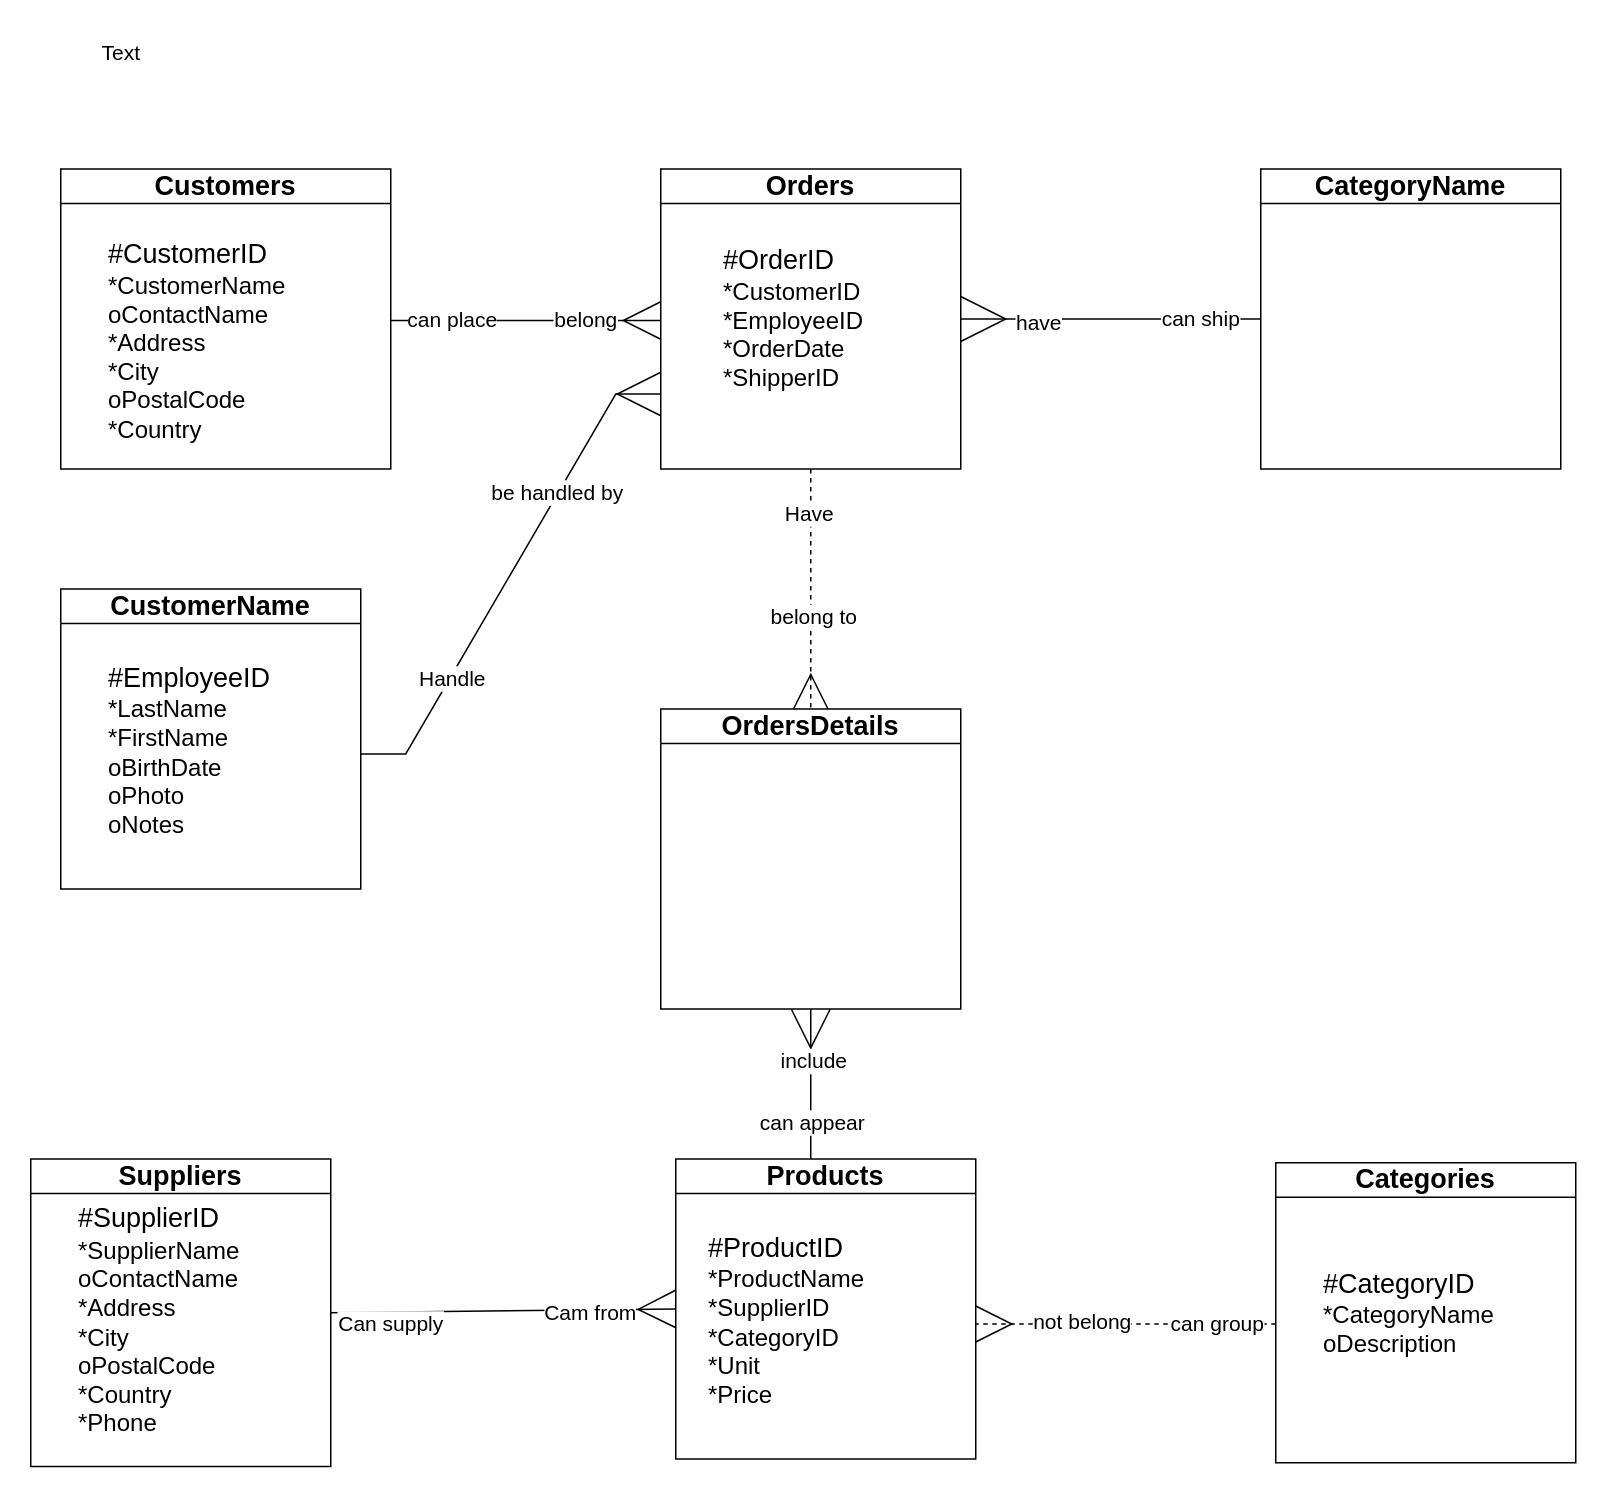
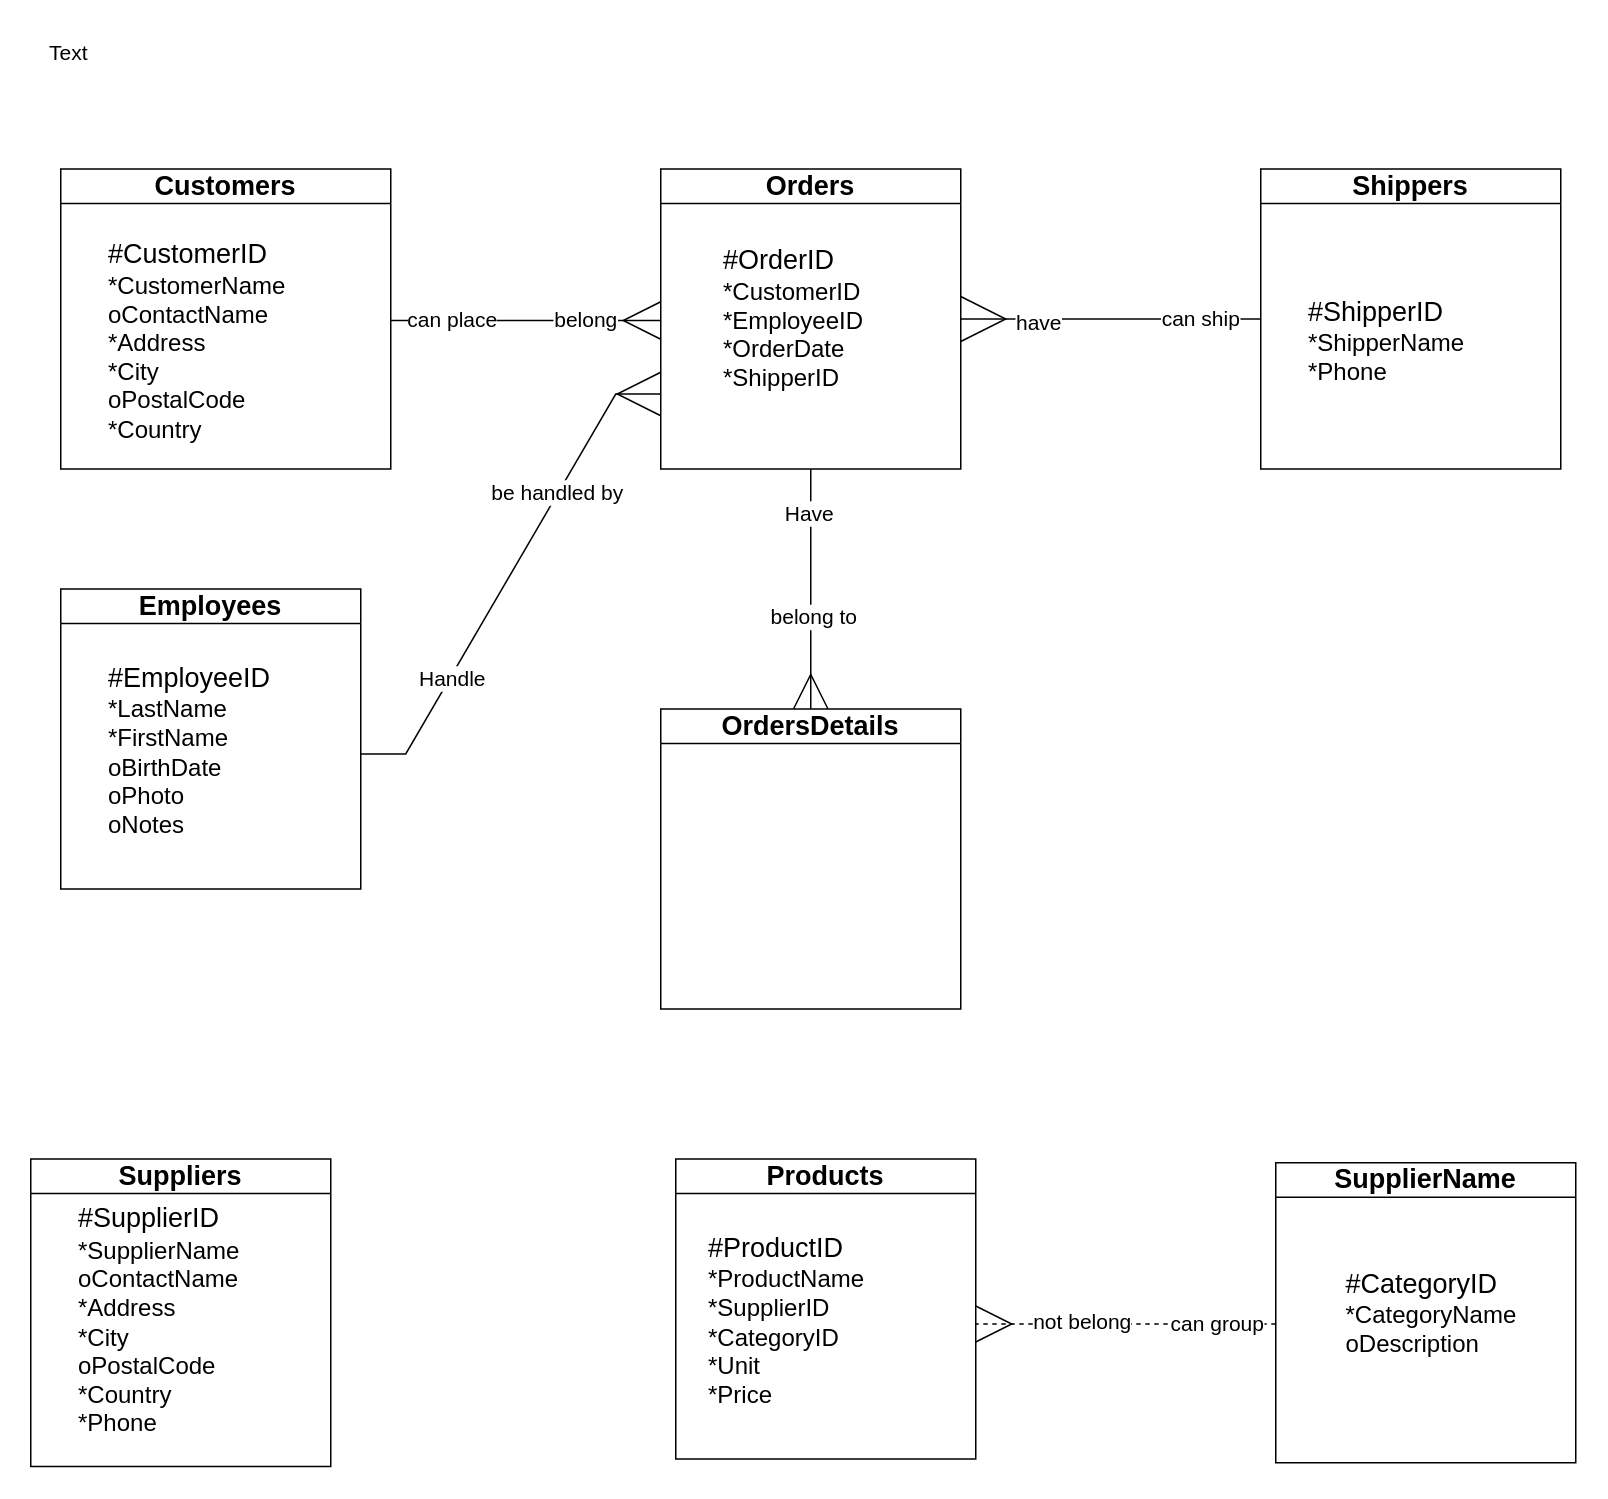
node "Text": moved (121, 53) -> (68, 53)
node "CategoryName": label "CategoryName" -> "Shippers"
node "#ShipperID *ShipperName *Phone": added
edge "Orders" -> "OrdersDetails": style dashed -> solid
node "CustomerName": label "CustomerName" -> "Employees"
edge "Products" -> "OrdersDetails": removed, labels "can appear", "include"
node "Categories": label "Categories" -> "SupplierName"
edge "Suppliers" -> "Products": removed, labels "Can supply", "Cam from"
node "#CategoryID *CategoryName oDescription": moved (1426, 1313) -> (1448, 1313)
